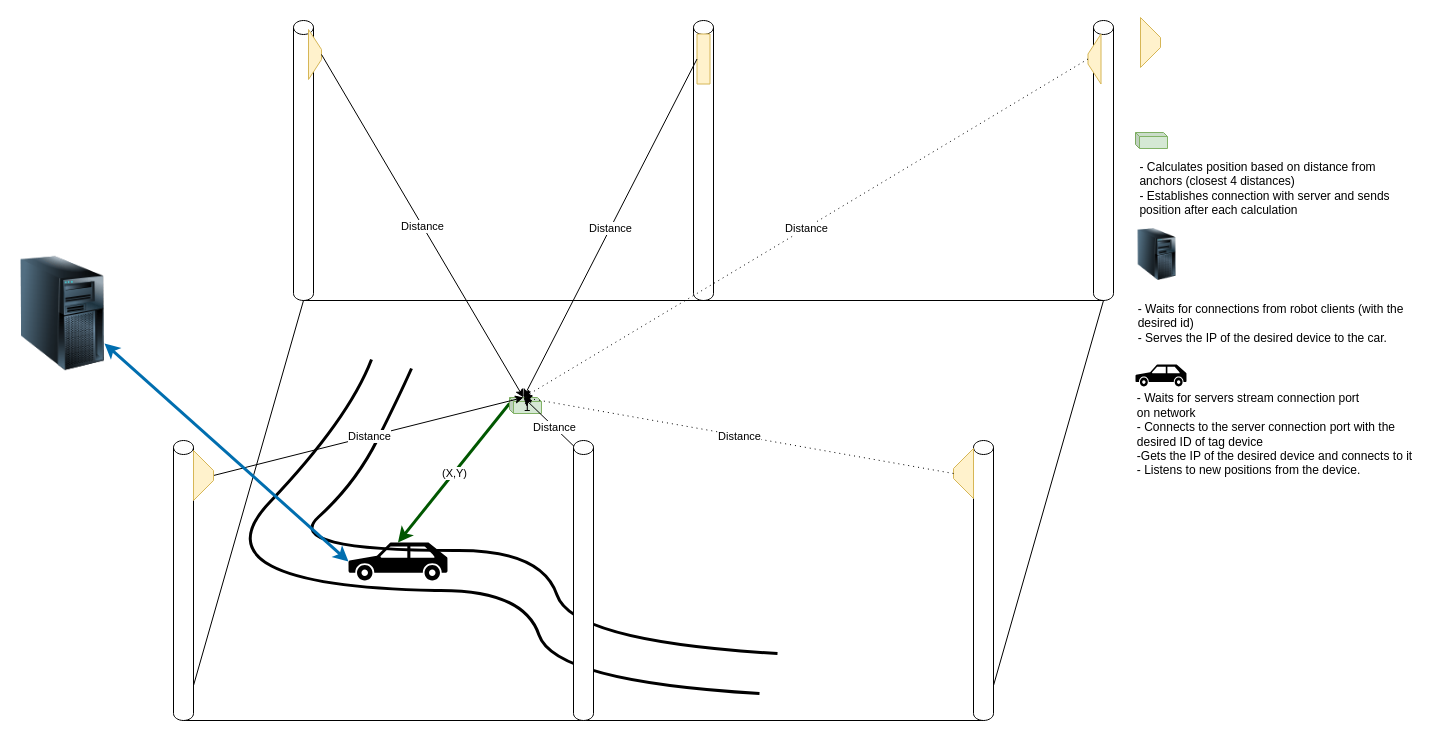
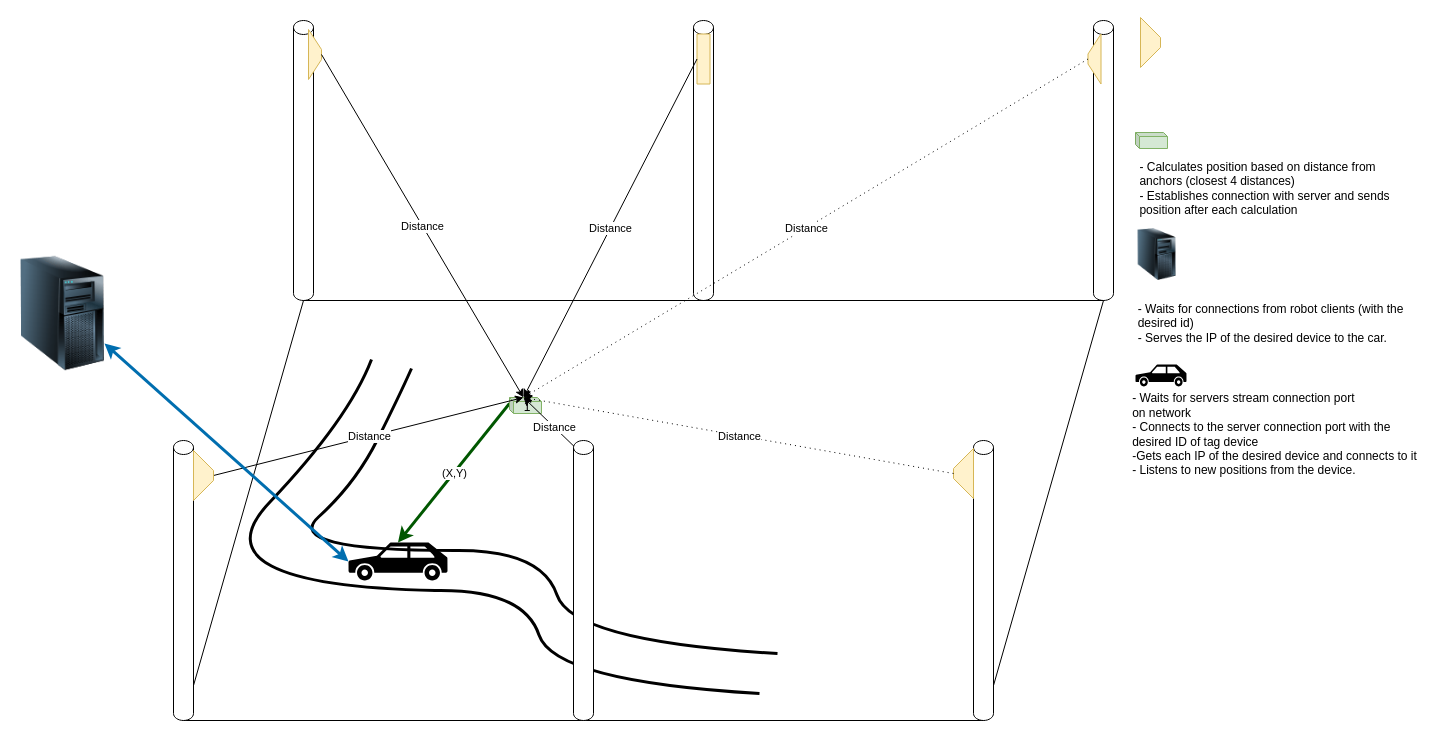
node "- Waits for servers stream connection port on network - Connects to the server connection port with the desired ID of tag device -Gets the IP of the desired device and connects to it - Listens to new positions from the device.": label "- Waits for servers stream connection port on network - Connects to the server connection port with the desired ID of tag device -Gets the IP of the desired device and connects to it - Listens to new positions from the device." -> "- Waits for servers stream connection port on network - Connects to the server connection port with the desired ID of tag device -Gets each IP of the desired device and connects to it - Listens to new positions from the device."
